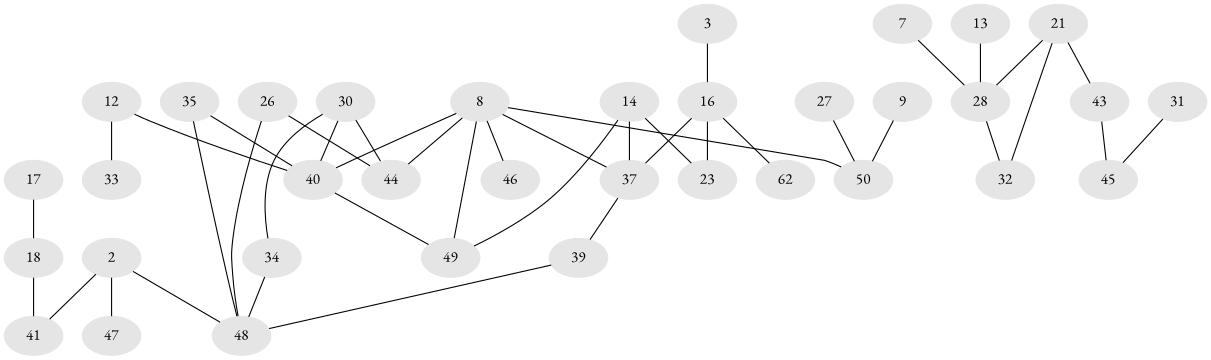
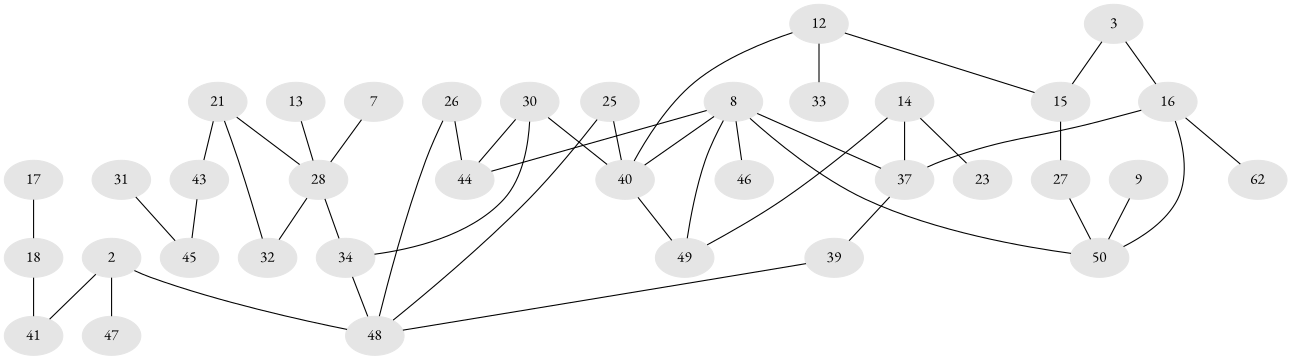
node "35": label "35" -> "25"
node "15": added
edge "16" -- "23": now "16" -- "50"
edge "28" -- "34": added
